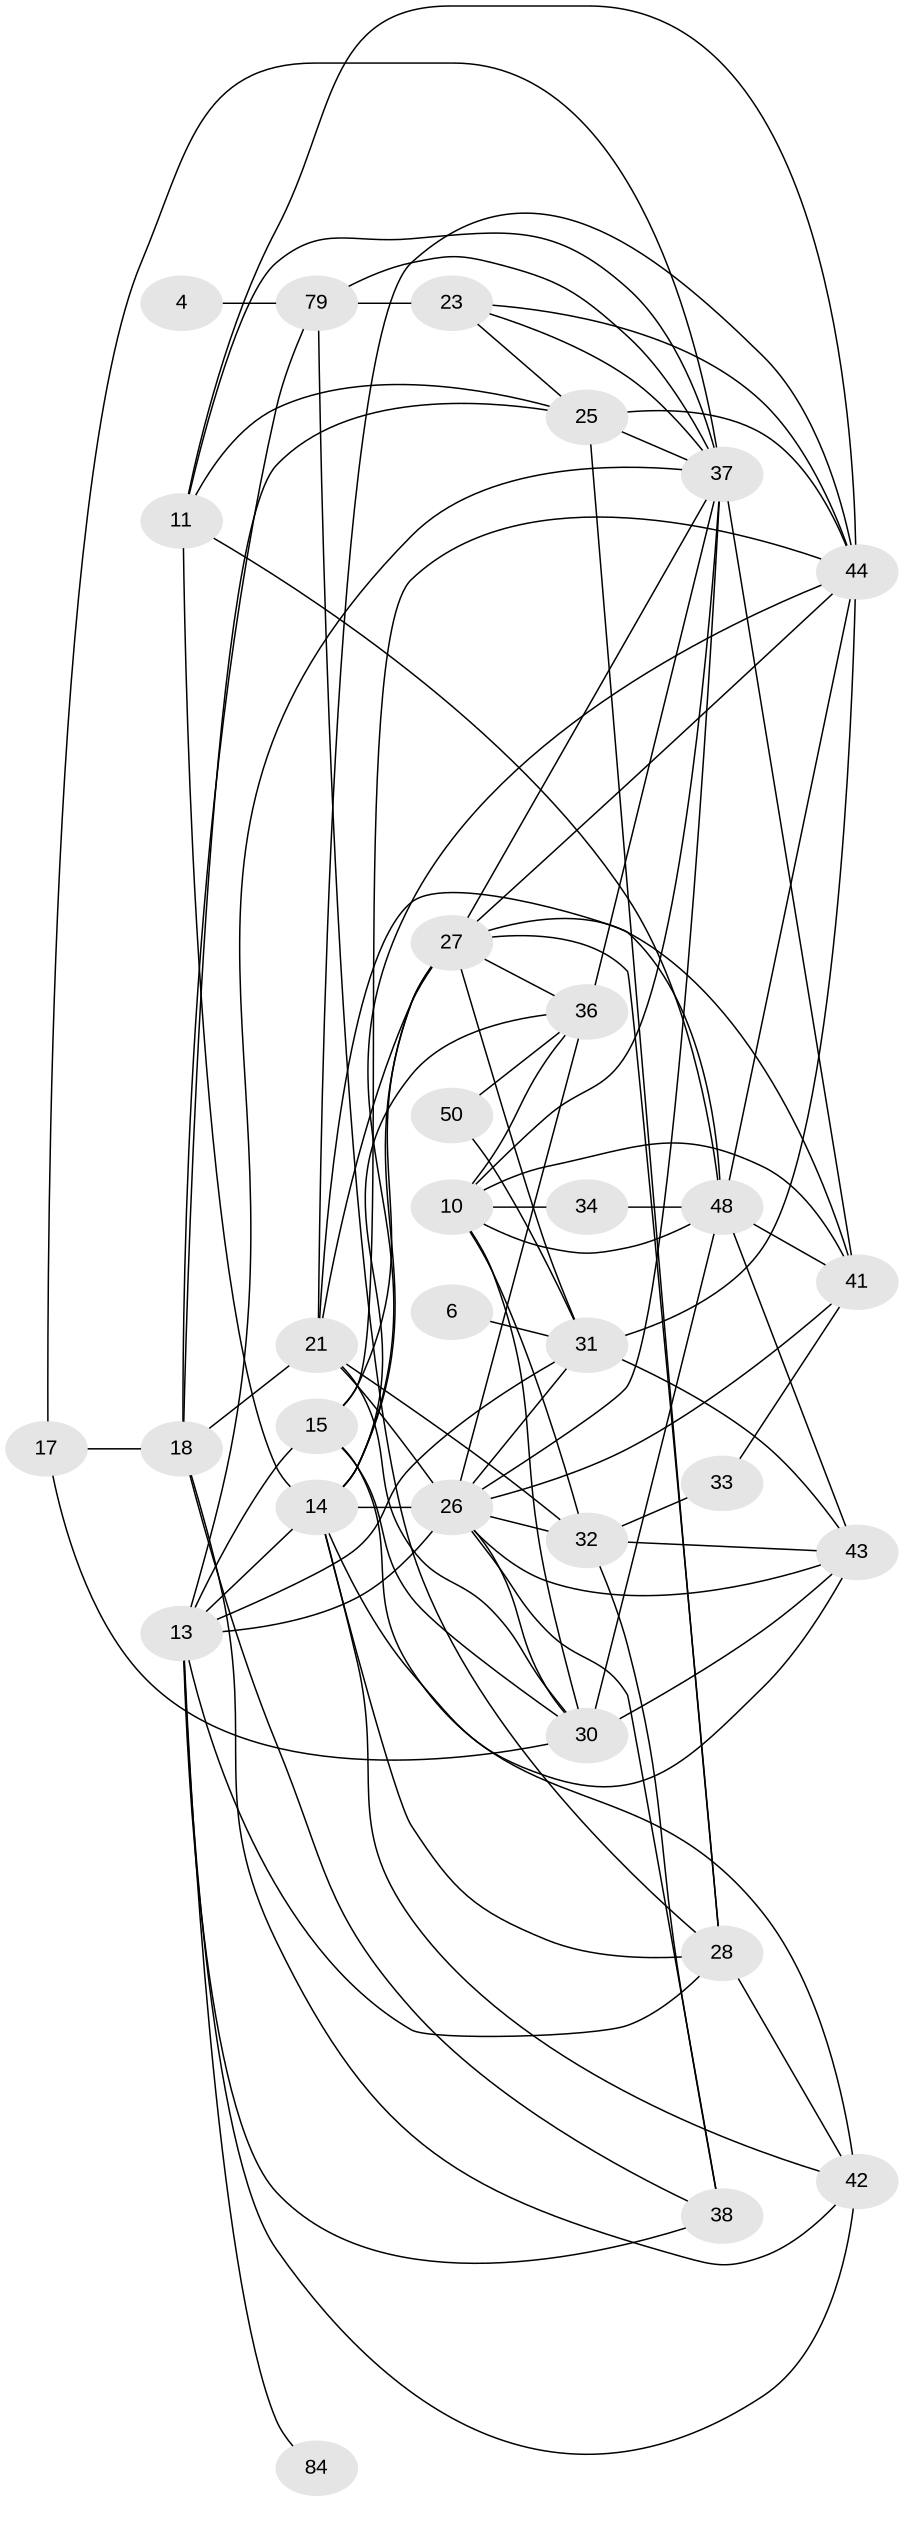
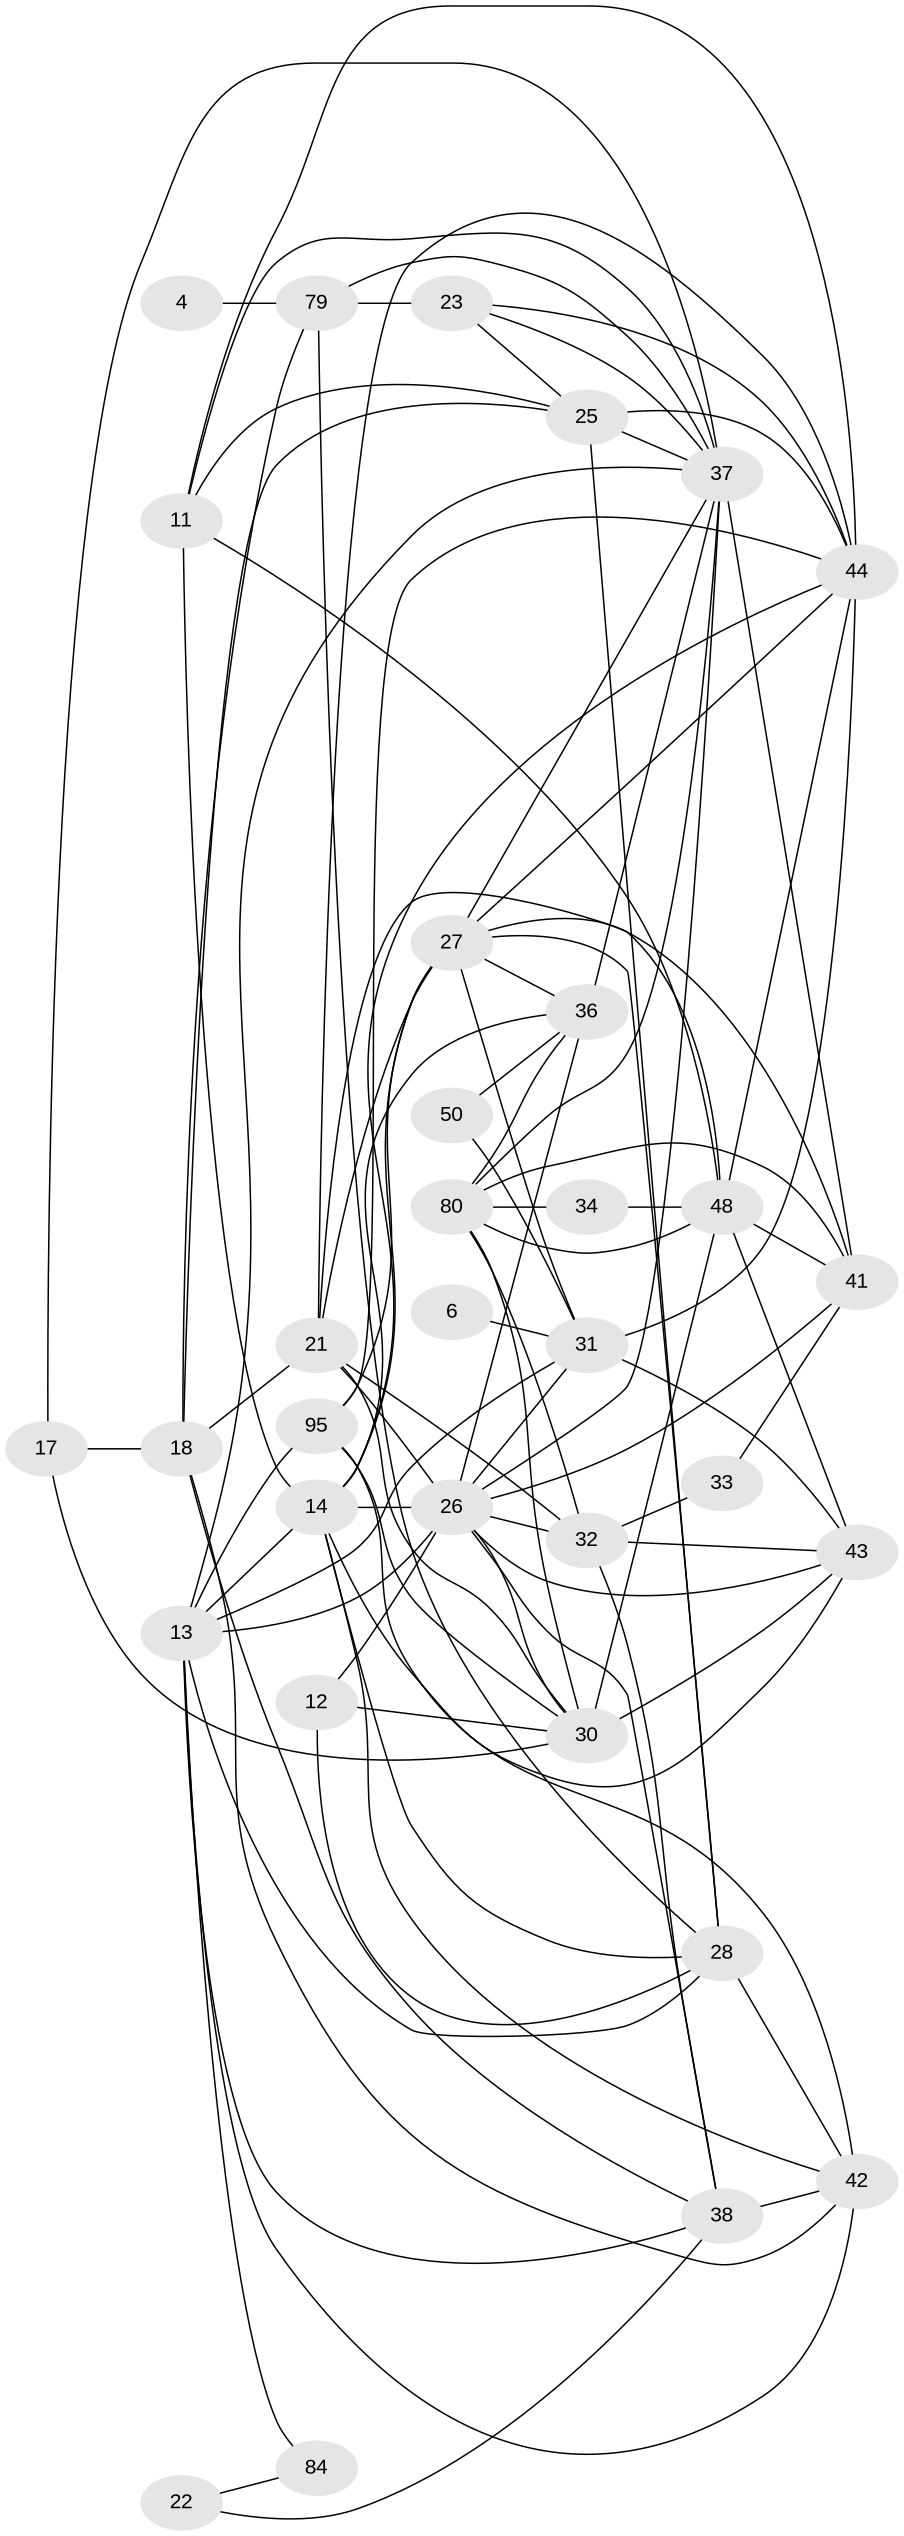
node "10": label "10" -> "80"
node "15": label "15" -> "95"
node "12": added
edge "42" -- "38": added
node "22": added
